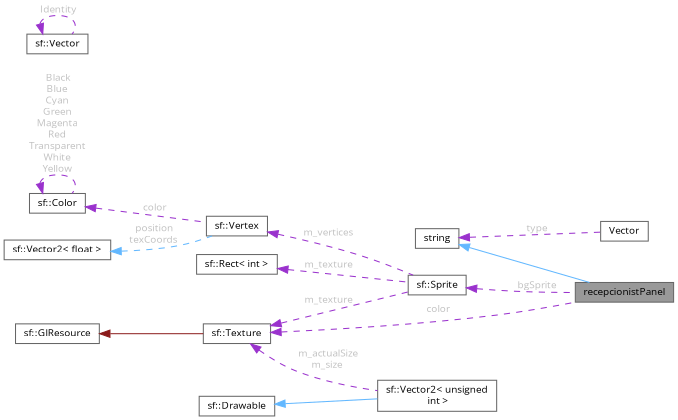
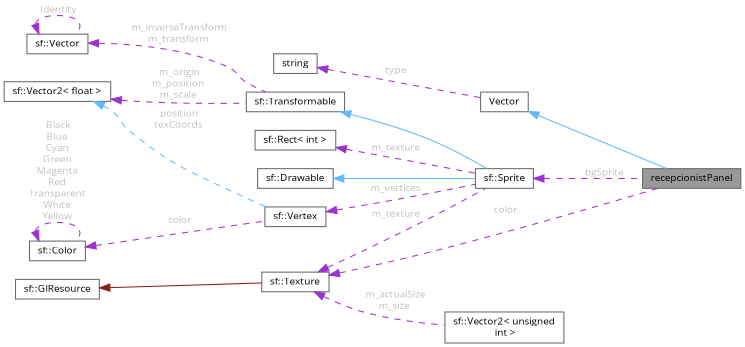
node "sf::Transformable": added
edge "recepcionistPanel" -> "string": now "recepcionistPanel" -> "Vector"
edge "sf::Vector2< unsigned int >" -> "sf::Drawable": now "sf::Sprite" -> "sf::Drawable"
